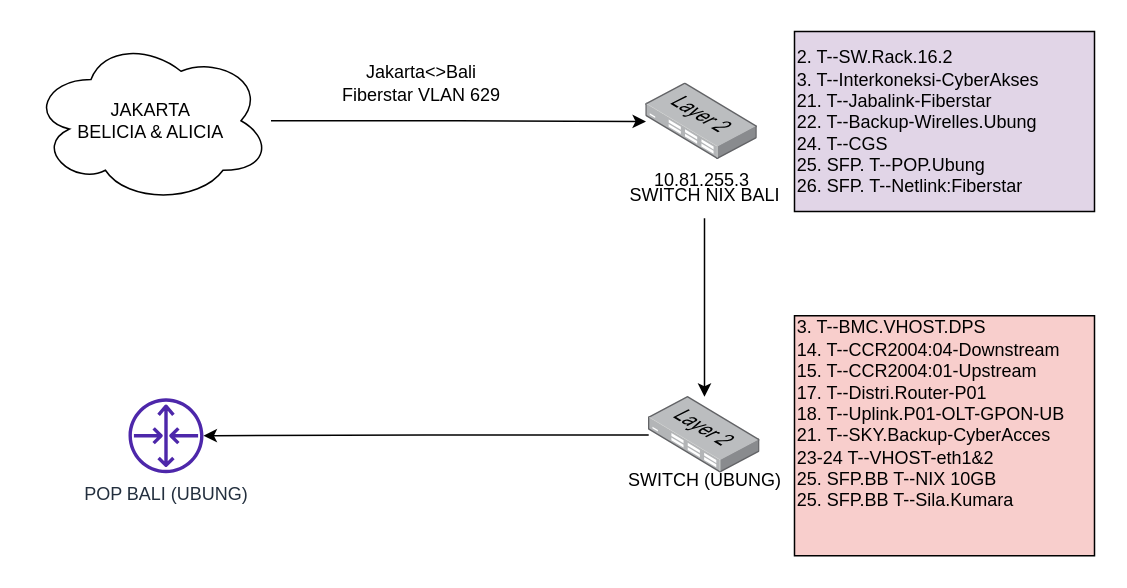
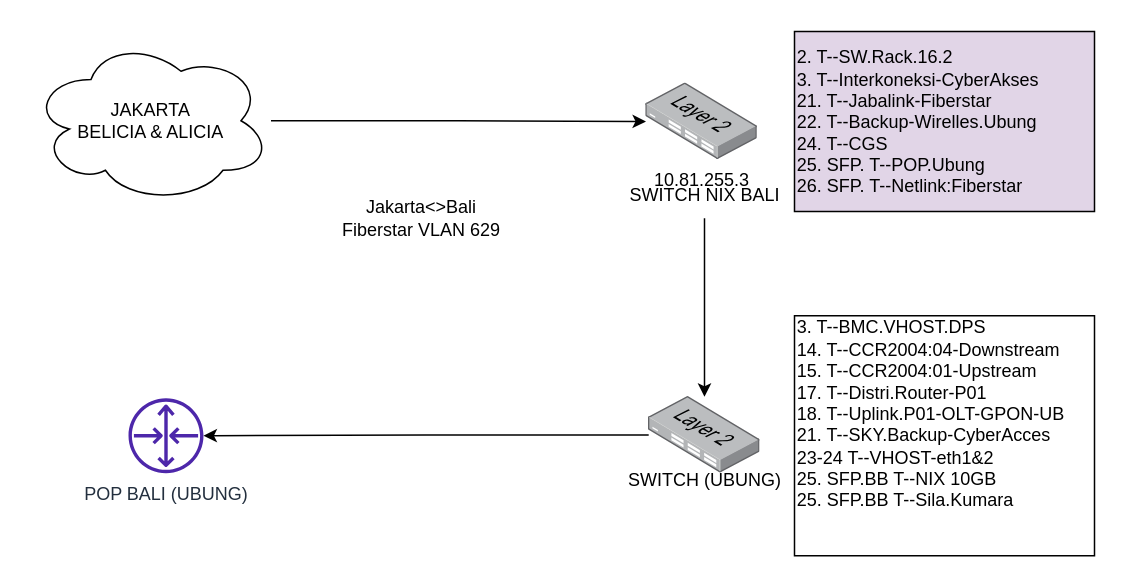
node "Jakarta<>Bali Fiberstar VLAN 629": moved (421, 83) -> (421, 218)
node "3. T--BMC.VHOST.DPS 14. T--CCR2004:04-Downstream 15. T--CCR2004:01-Upstream 17. T--Distri.Router-P01 18. T--Uplink.P01-OLT-GPON-UB 21. T--SKY.Backup-CyberAcces 23-24 T--VHOST-eth1&2 25. SFP.BB T--NIX 10GB 25. SFP.BB T--Sila.Kumara": fillcolor #f8cecc -> #ffffff
